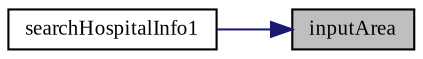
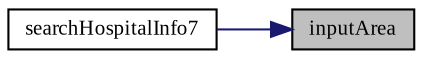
node "searchHospitalInfo1": label "searchHospitalInfo1" -> "searchHospitalInfo7"
